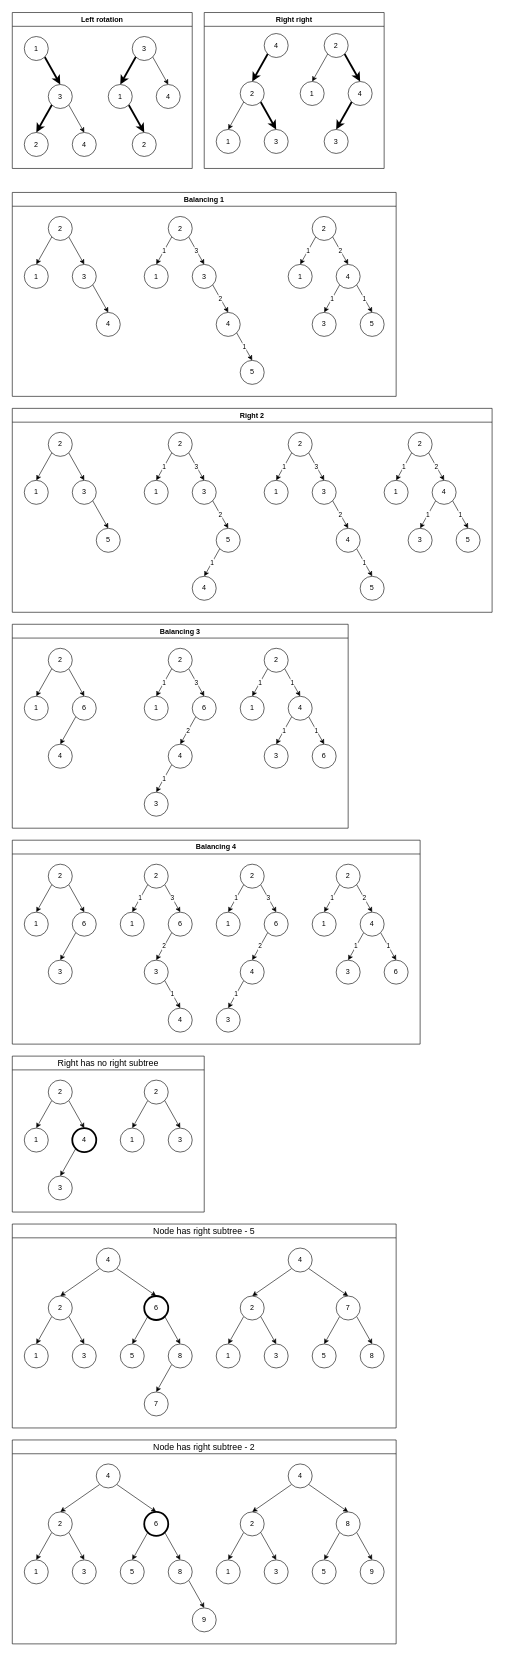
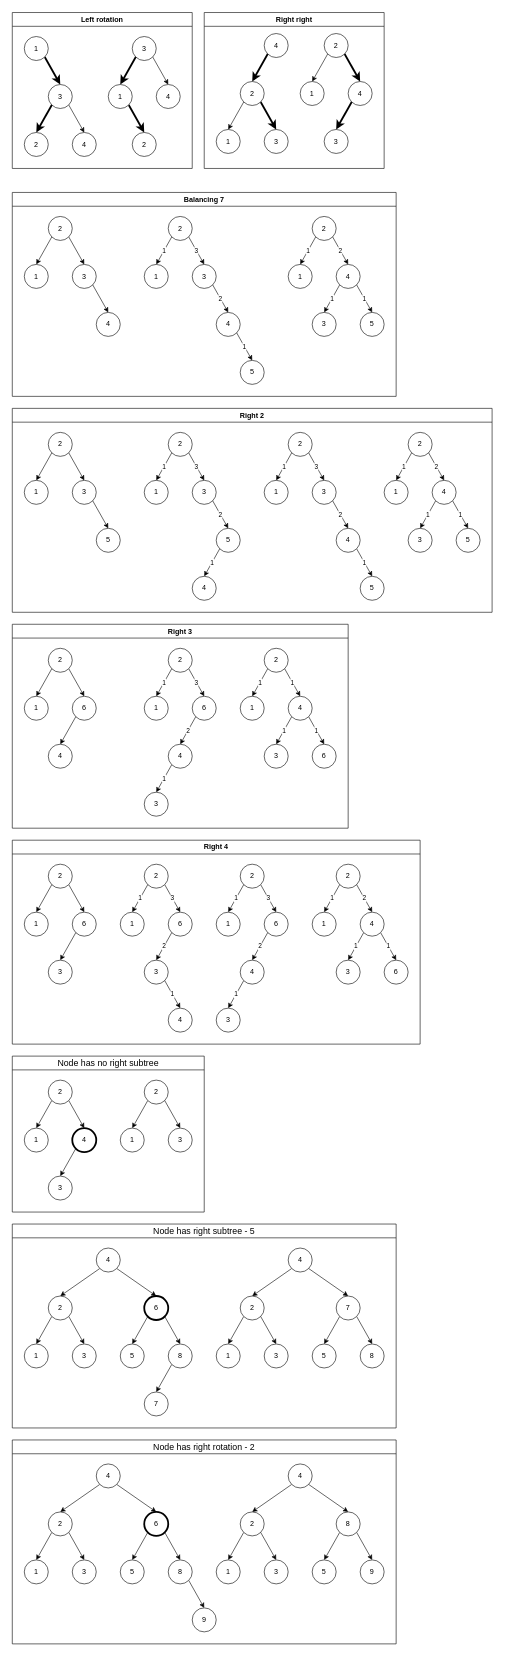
node "Balancing 1": label "Balancing 1" -> "Balancing 7"
node "Balancing 3": label "Balancing 3" -> "Right 3"
node "Balancing 4": label "Balancing 4" -> "Right 4"
node "Right has no right subtree": label "Right has no right subtree" -> "Node has no right subtree"
node "Node has right subtree - 2": label "Node has right subtree - 2" -> "Node has right rotation - 2"
